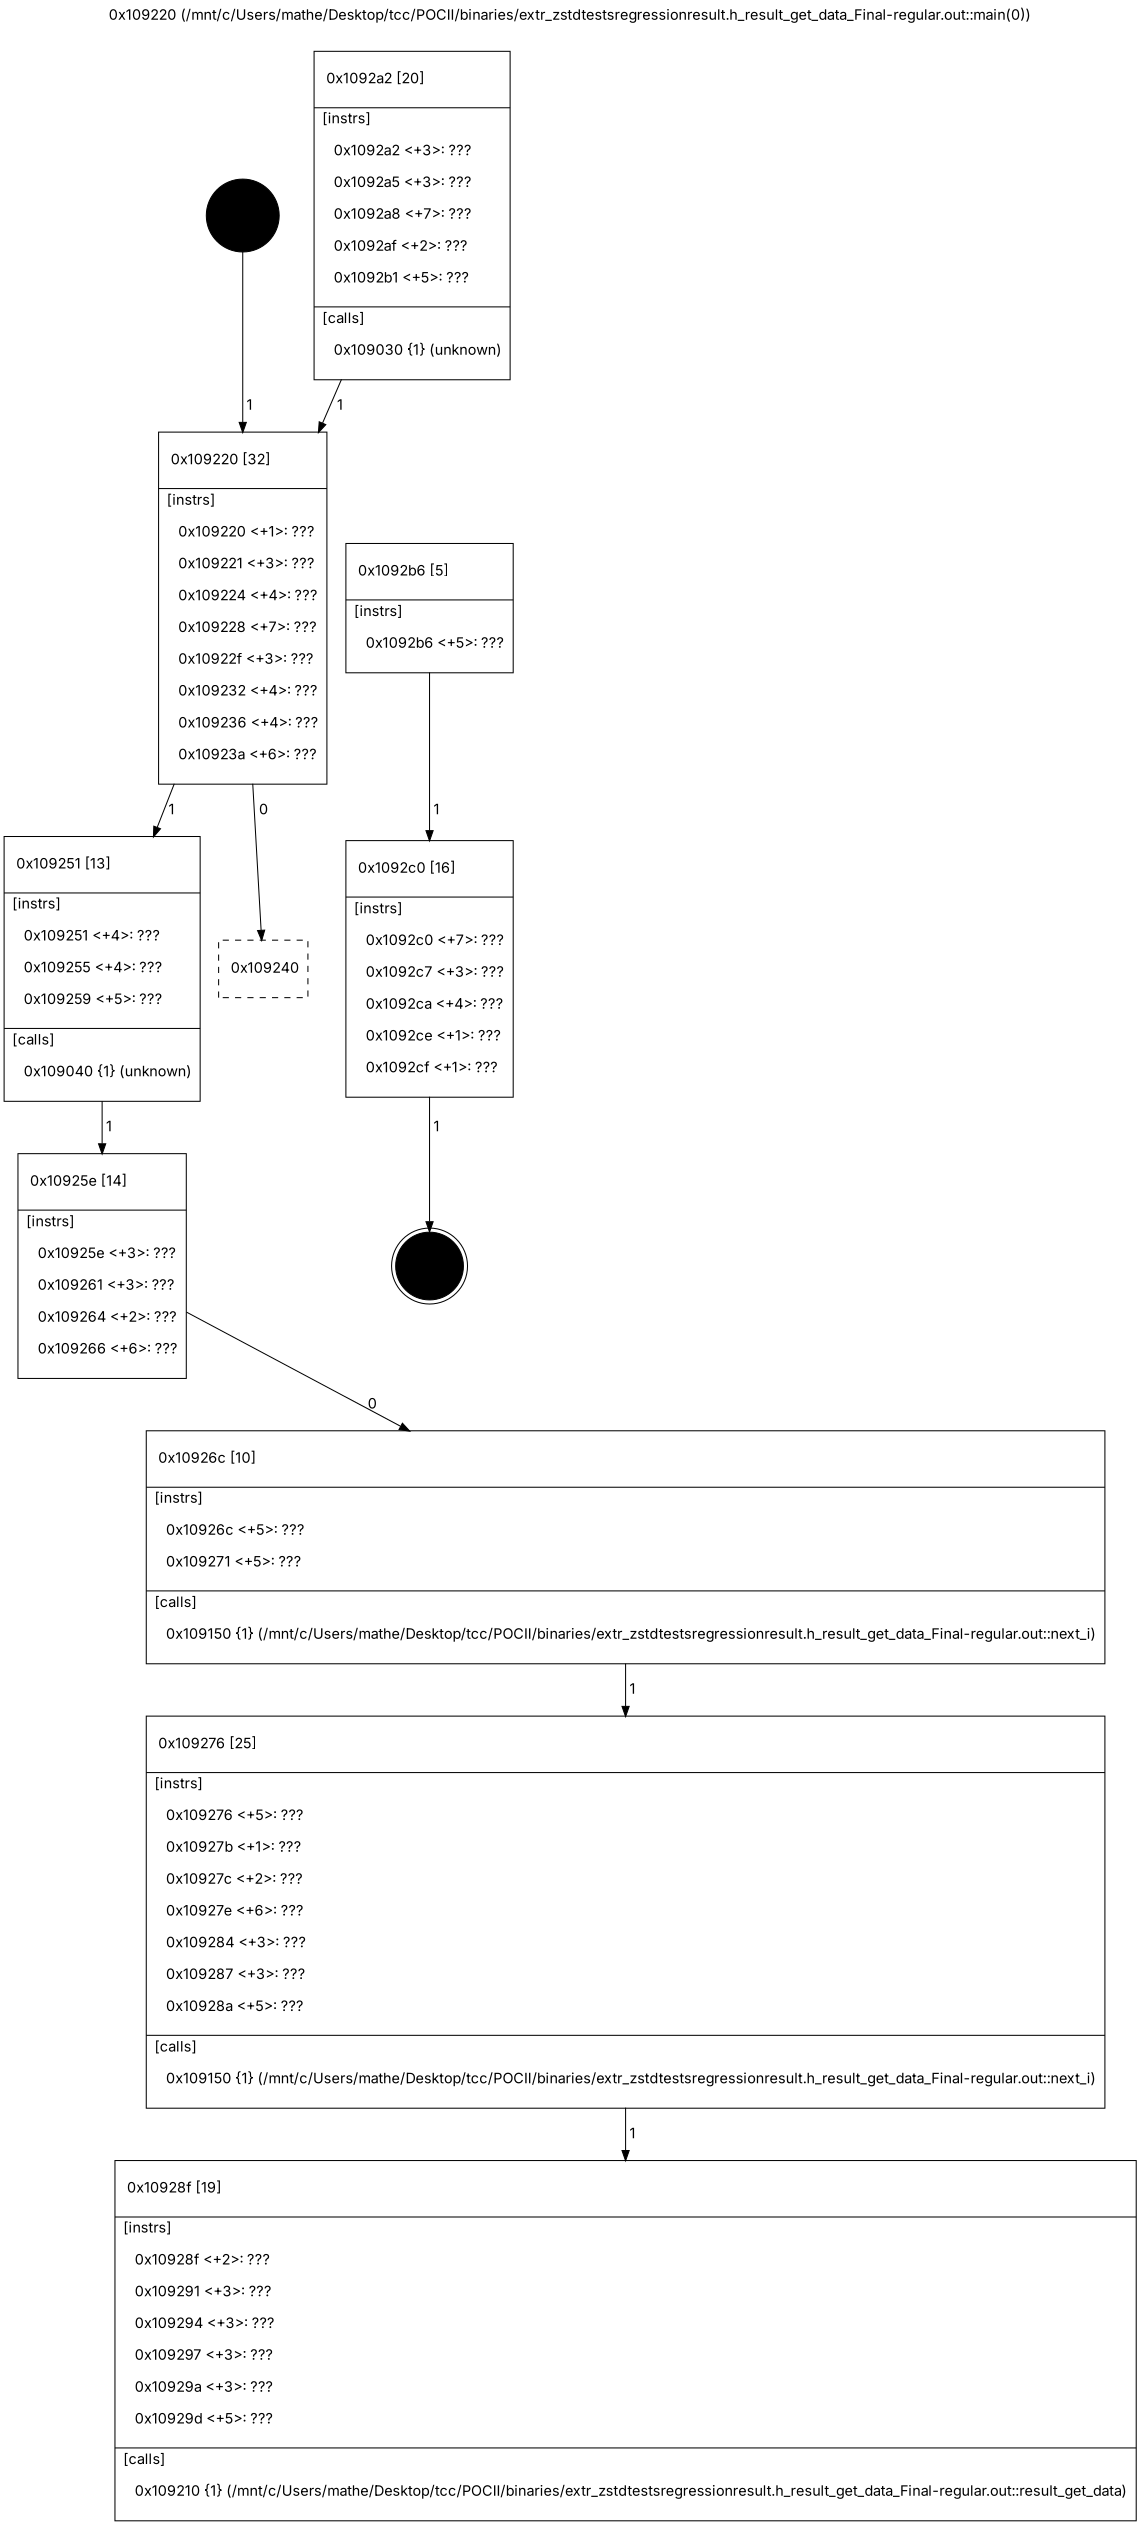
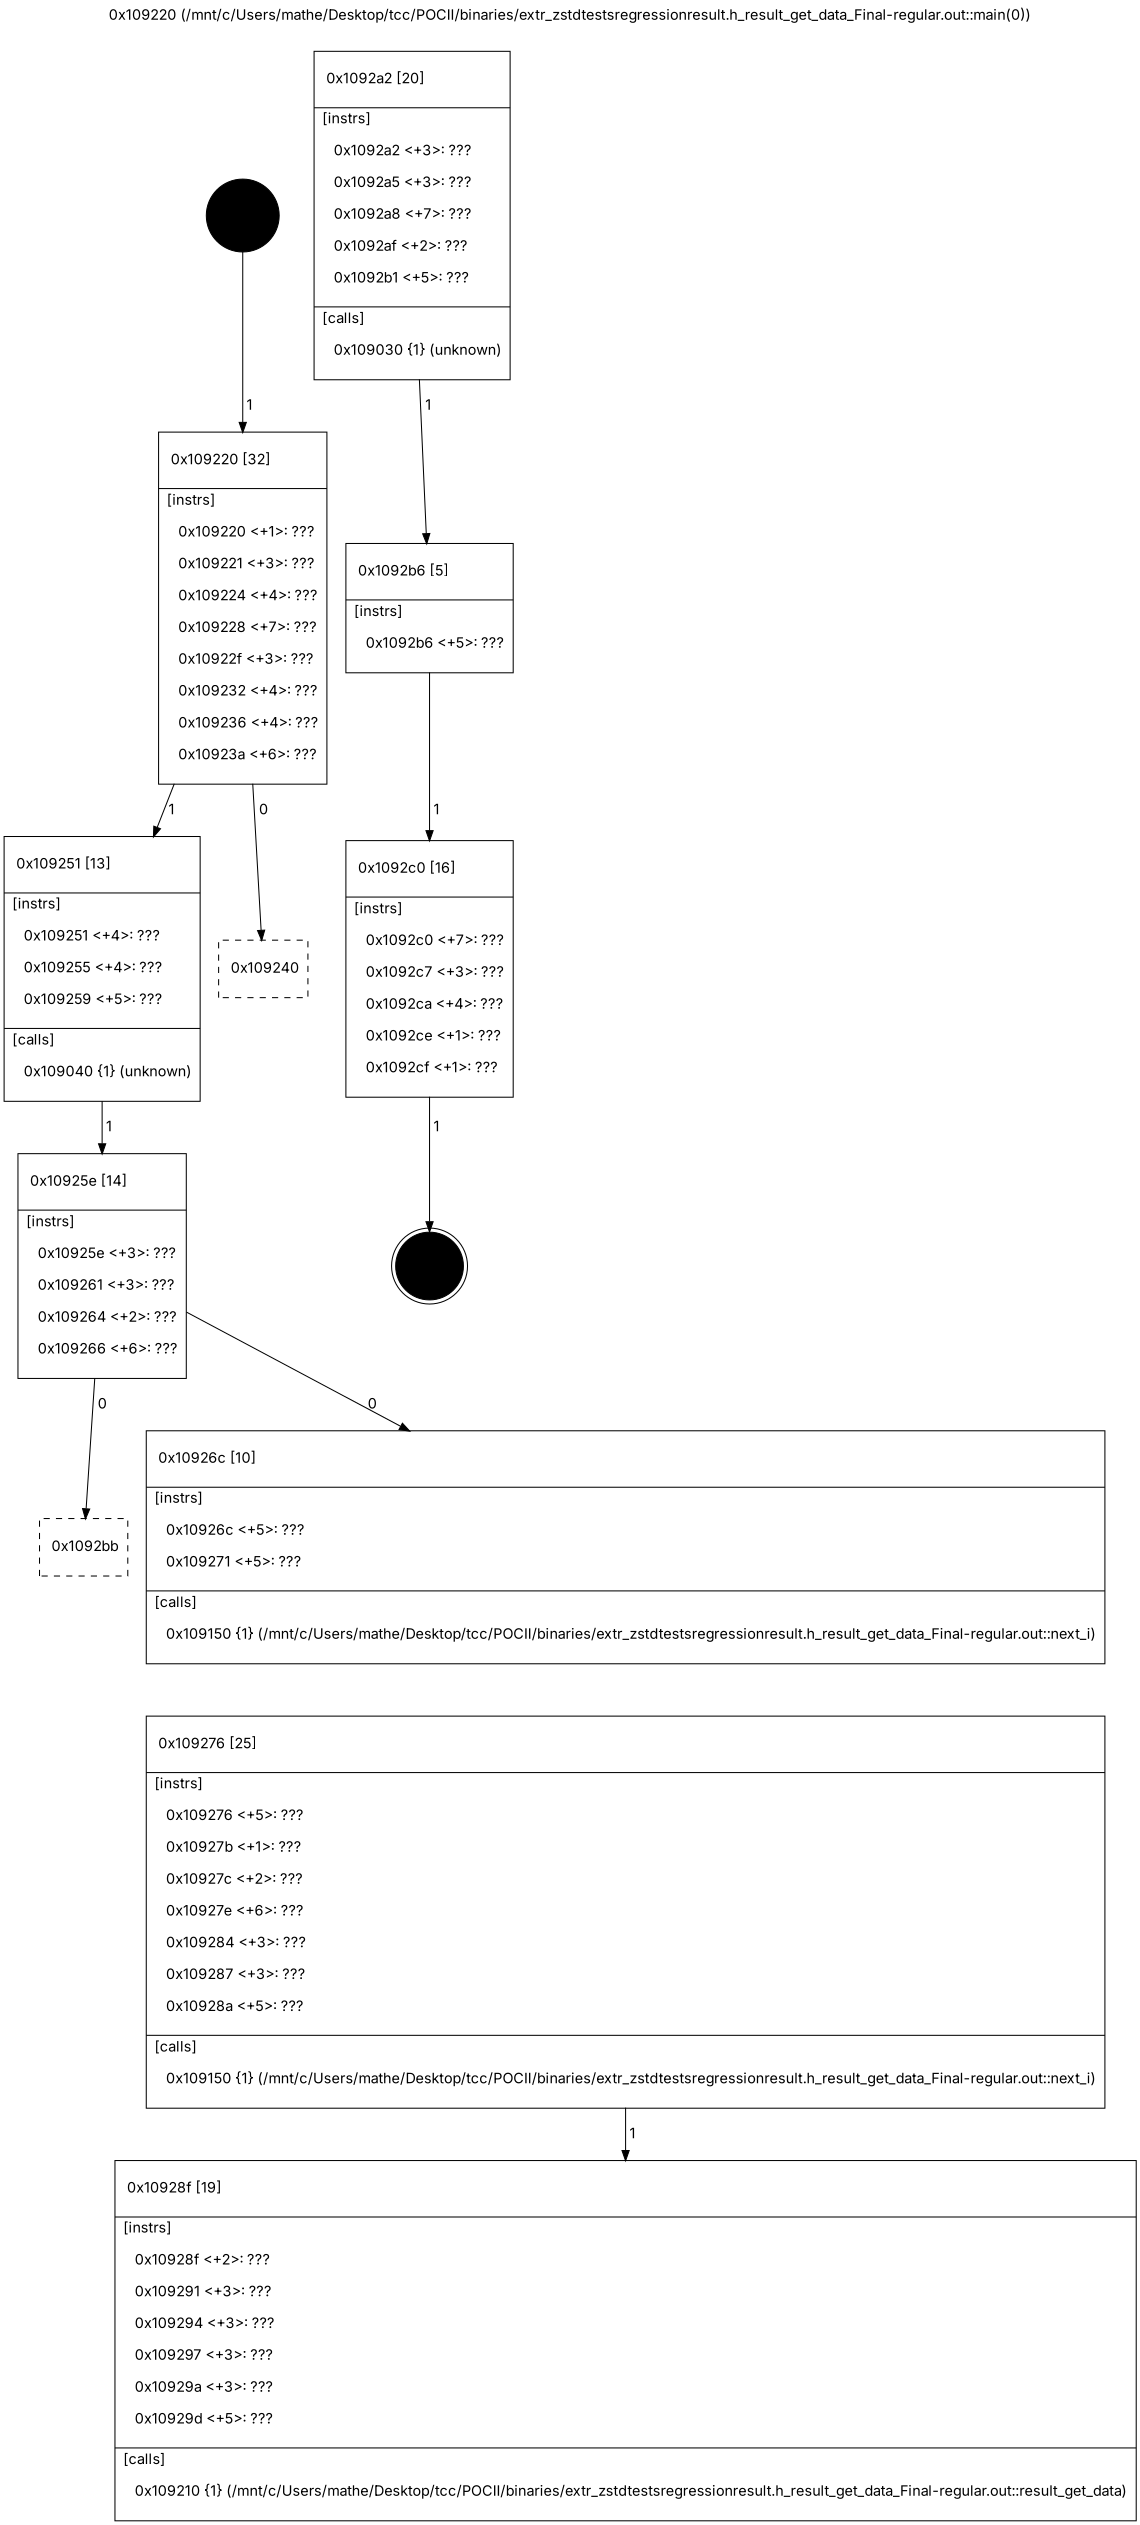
edge "0x1092a2 [20]" -> "0x109220 [32]": now "0x1092a2 [20]" -> "0x1092b6 [5]"
node "0x1092bb": added
edge "0x10926c [10]" -> "0x109276 [25]": removed, label "1"
